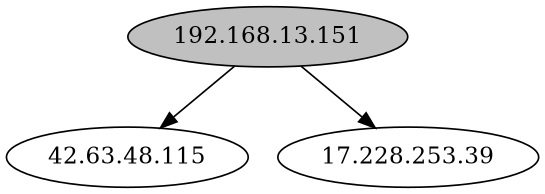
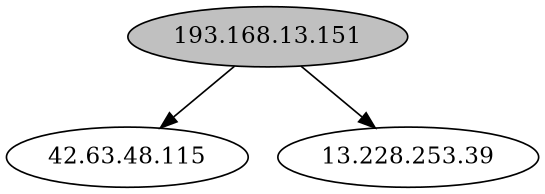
node "192.168.13.151": label "192.168.13.151" -> "193.168.13.151"
node "17.228.253.39": label "17.228.253.39" -> "13.228.253.39"
